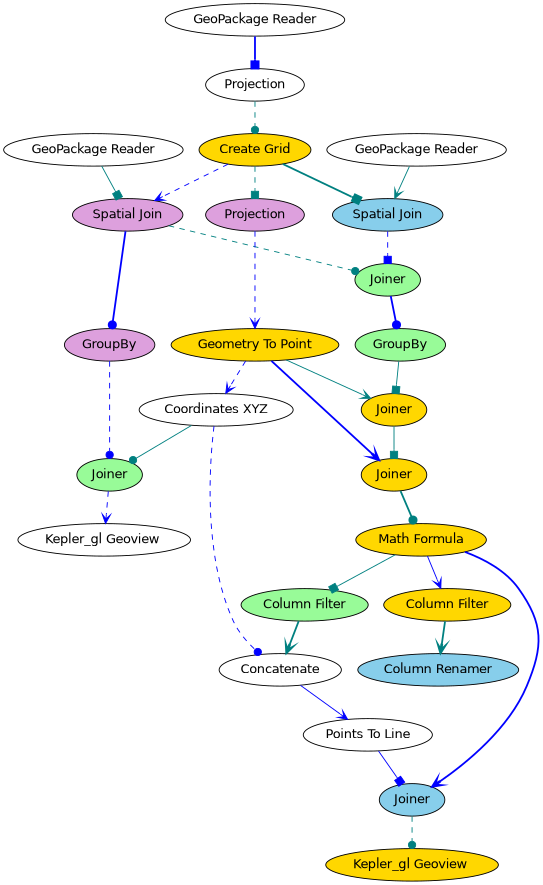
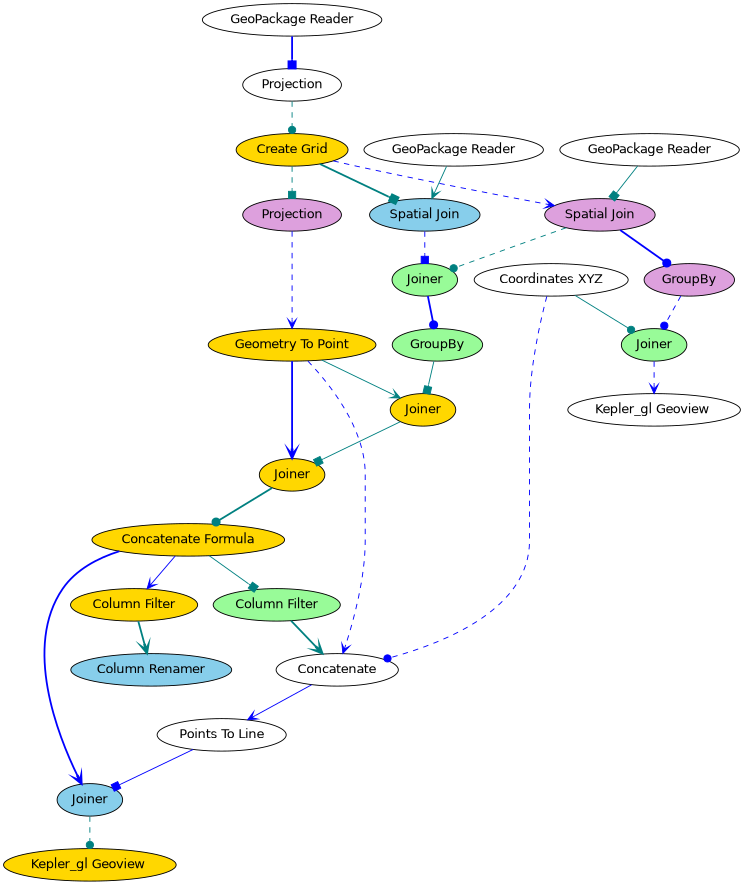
edge "Geometry To Point" -> "Coordinates XYZ": now "Geometry To Point" -> "Concatenate"
node "Math Formula": label "Math Formula" -> "Concatenate Formula"
